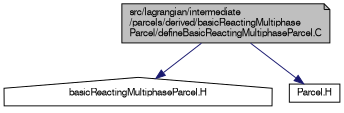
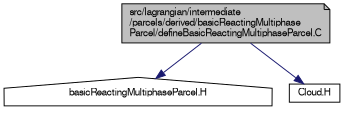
node "Parcel.H": label "Parcel.H" -> "Cloud.H"
